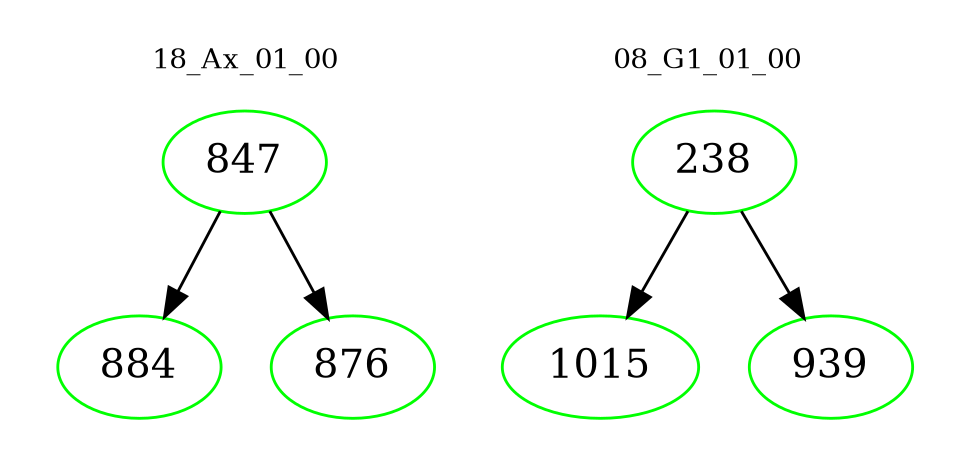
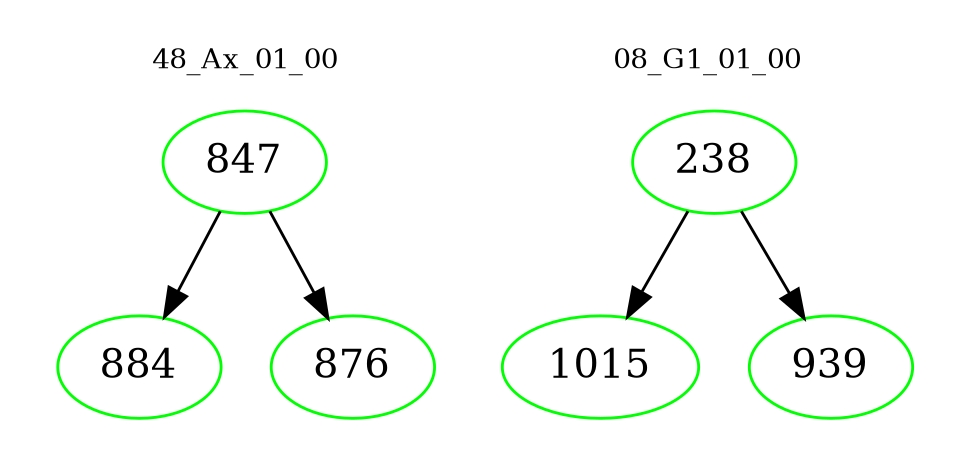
cluster "18_Ax_01_00": label "18_Ax_01_00" -> "48_Ax_01_00"
